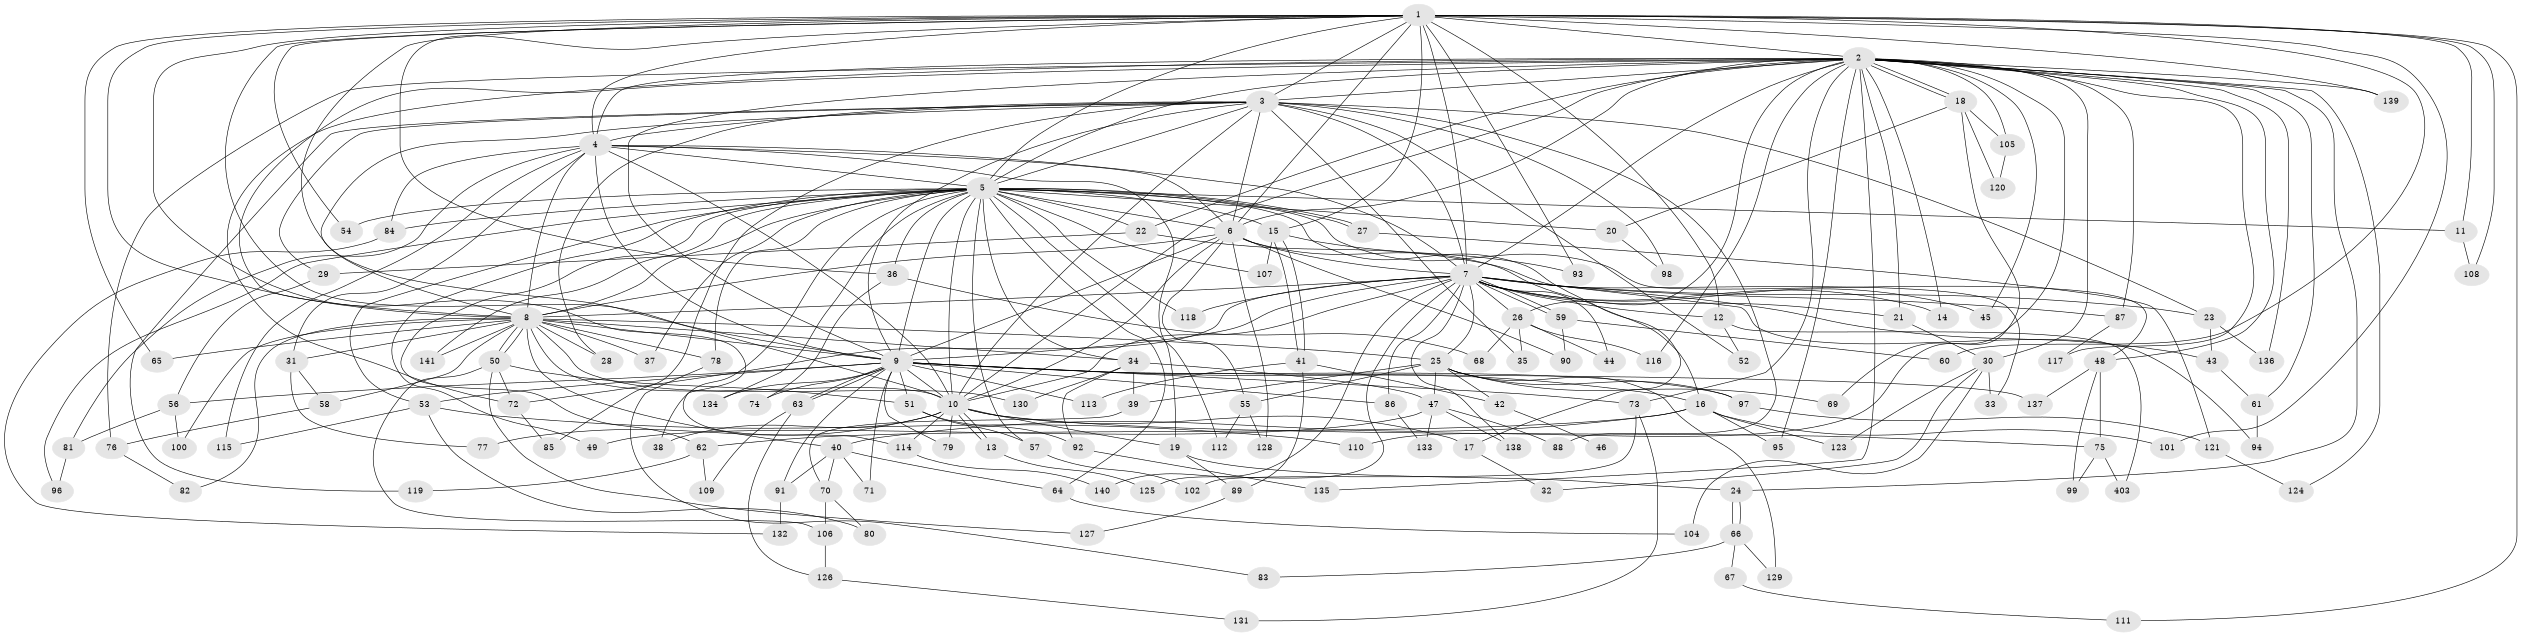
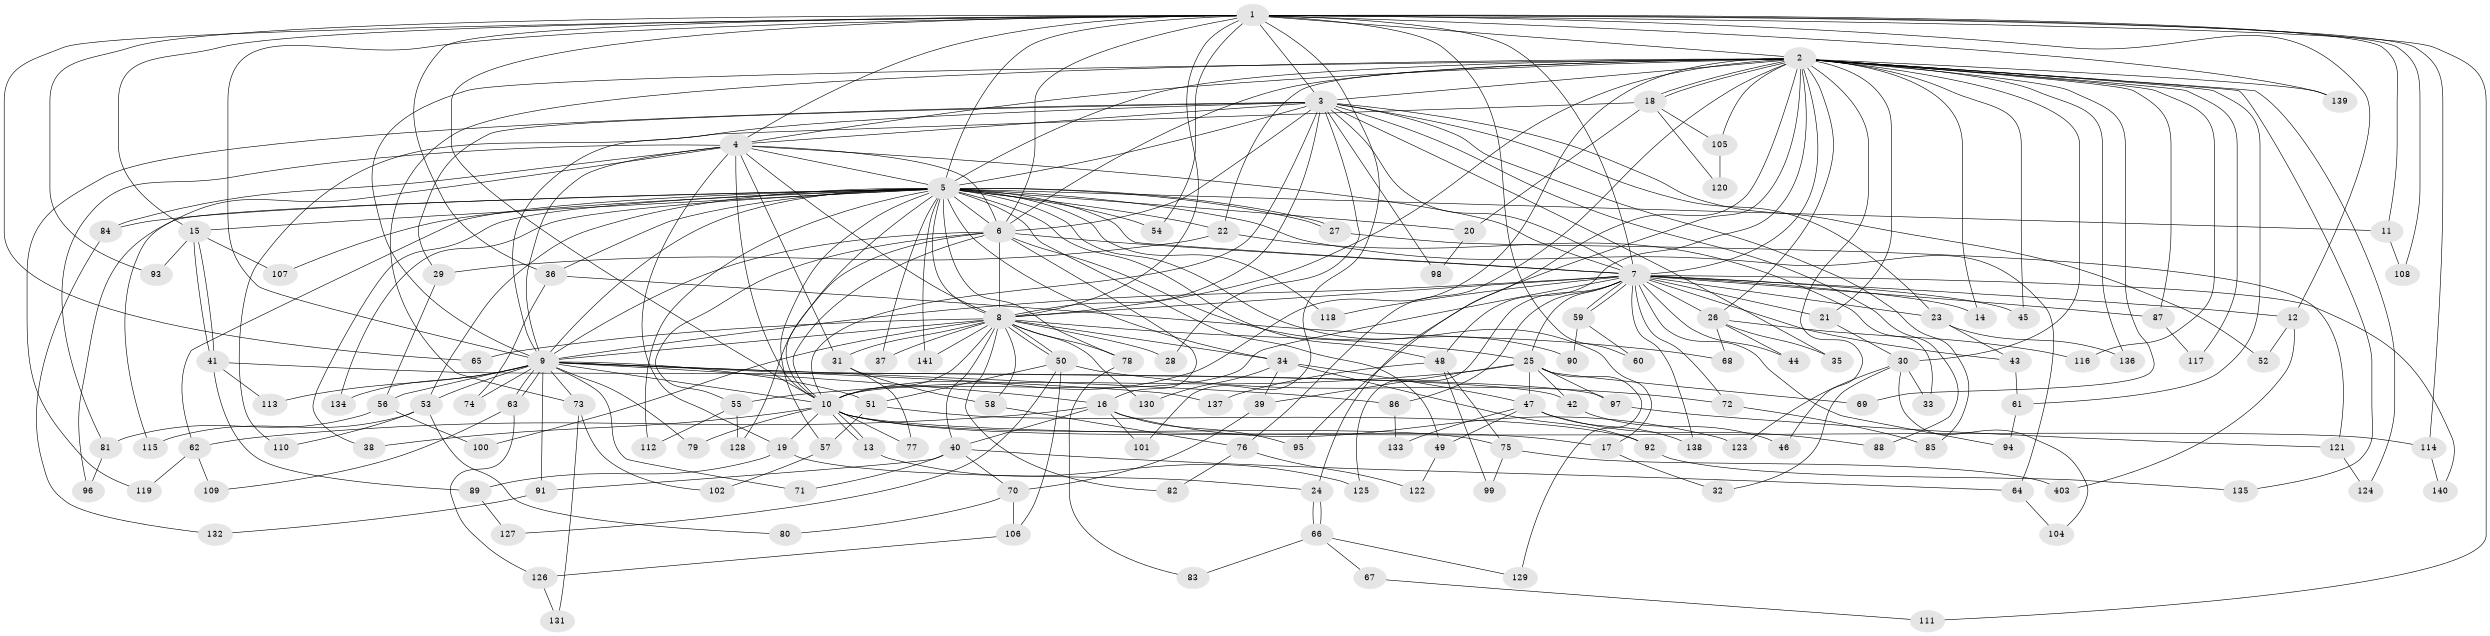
edge "2" -- "72": now "2" -- "46"
edge "5" -- "7": added
node "122": added
